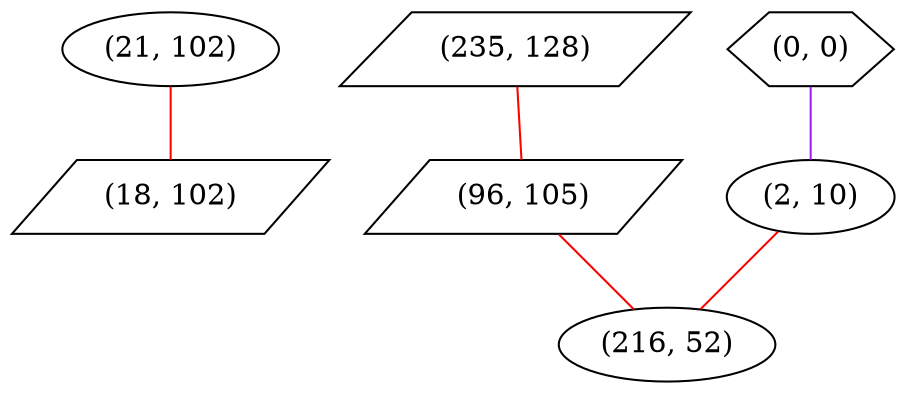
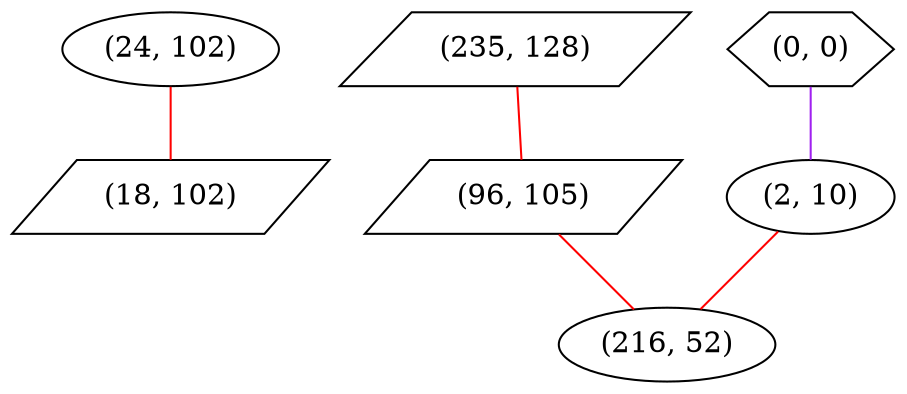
node "(21, 102)": label "(21, 102)" -> "(24, 102)"
